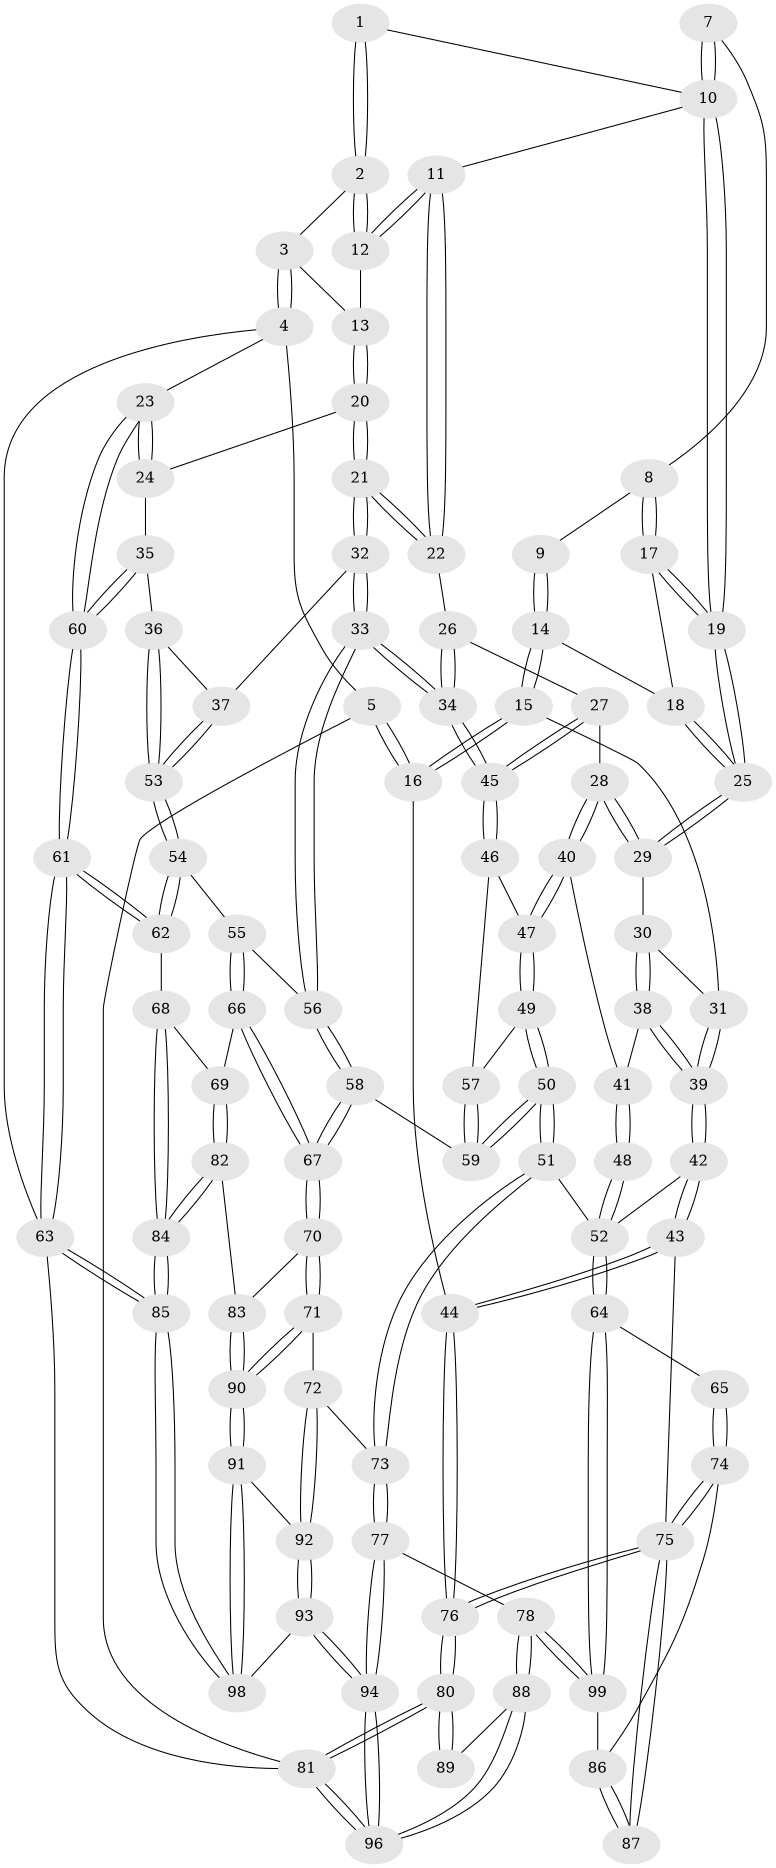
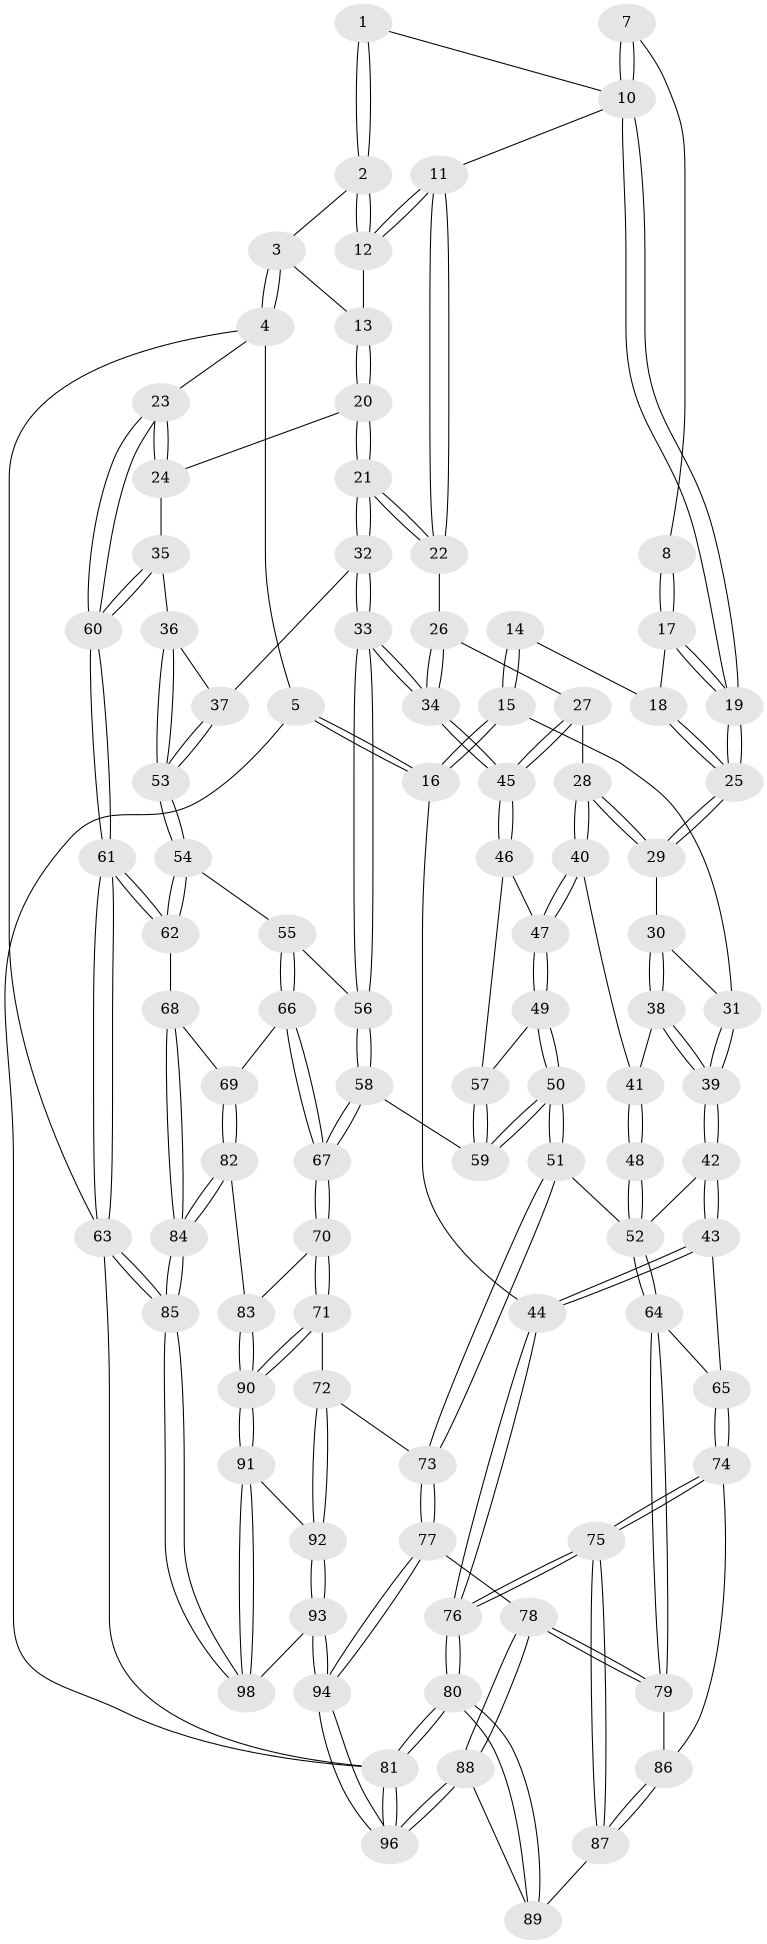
node "9": removed
edge "43" -- "75": now "43" -- "65"
node "99": label "99" -> "79"
edge "87" -- "89": added
